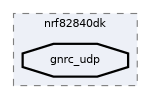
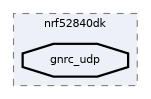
cluster "nrf82840dk": label "nrf82840dk" -> "nrf52840dk"
